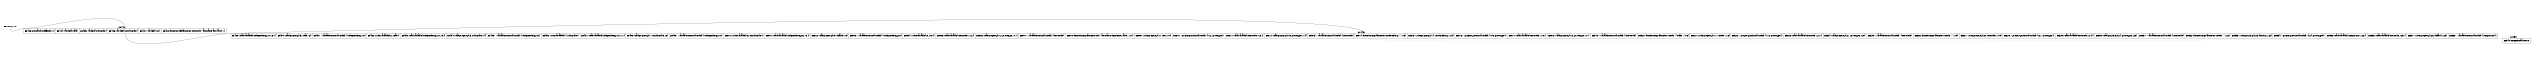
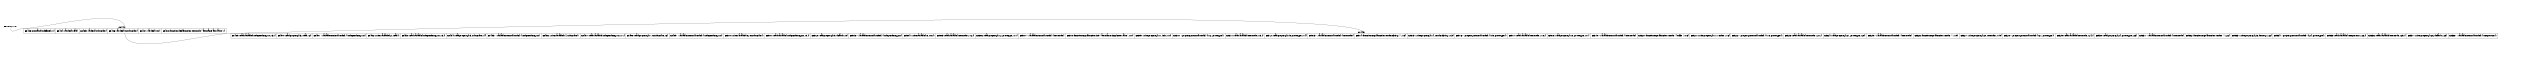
node "68540: exceptional-return": removed
